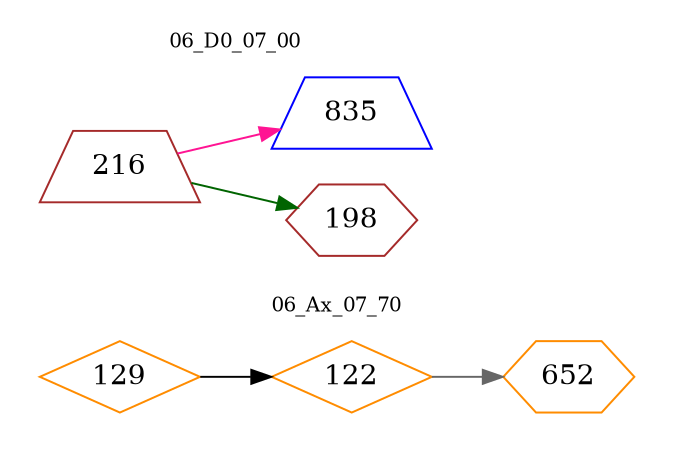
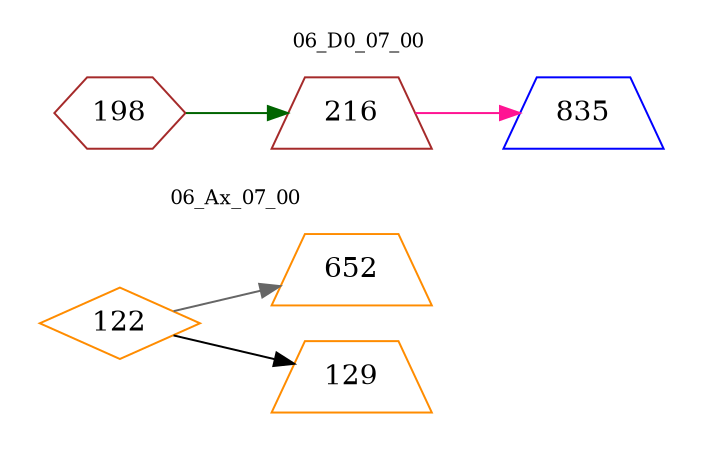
edge "216" -> "198": reversed
cluster "06_Ax_07_70": label "06_Ax_07_70" -> "06_Ax_07_00"
node "129": shape diamond -> trapezium
edge "129" -> "122": reversed
node "652": shape hexagon -> trapezium
